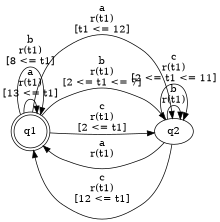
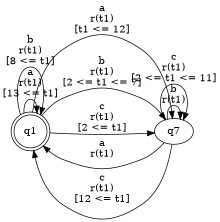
node "q2": label "q2" -> "q7"
